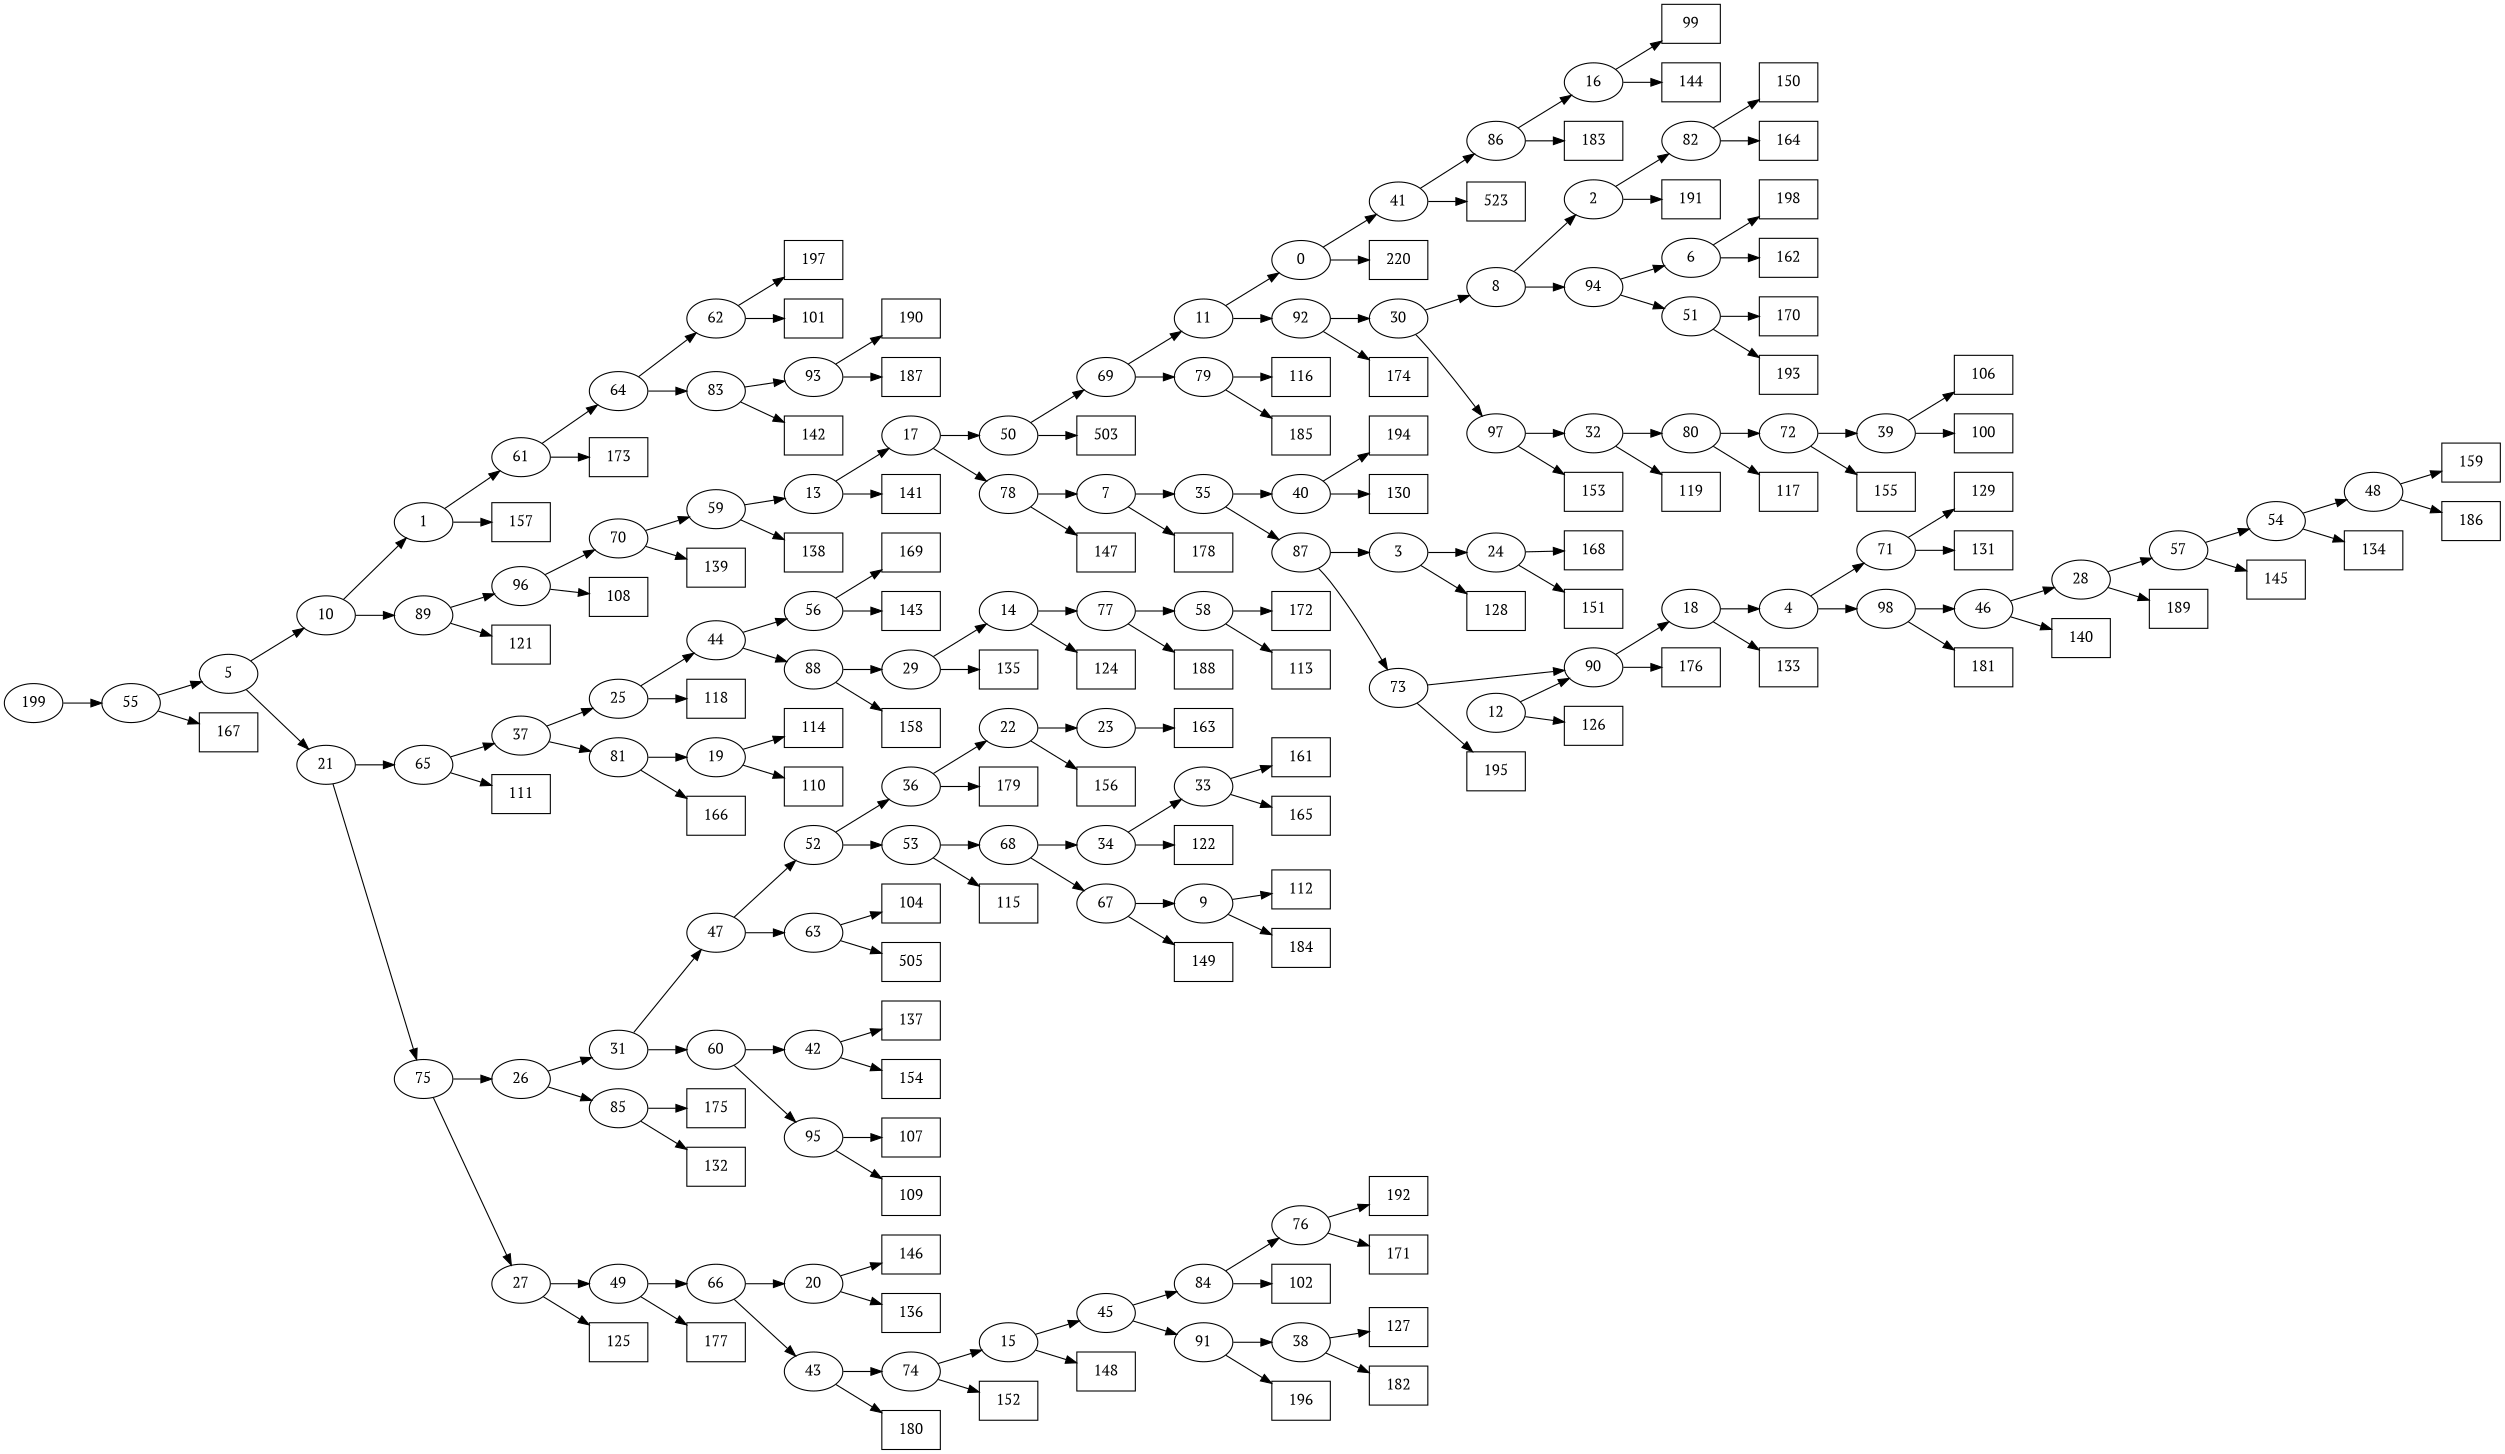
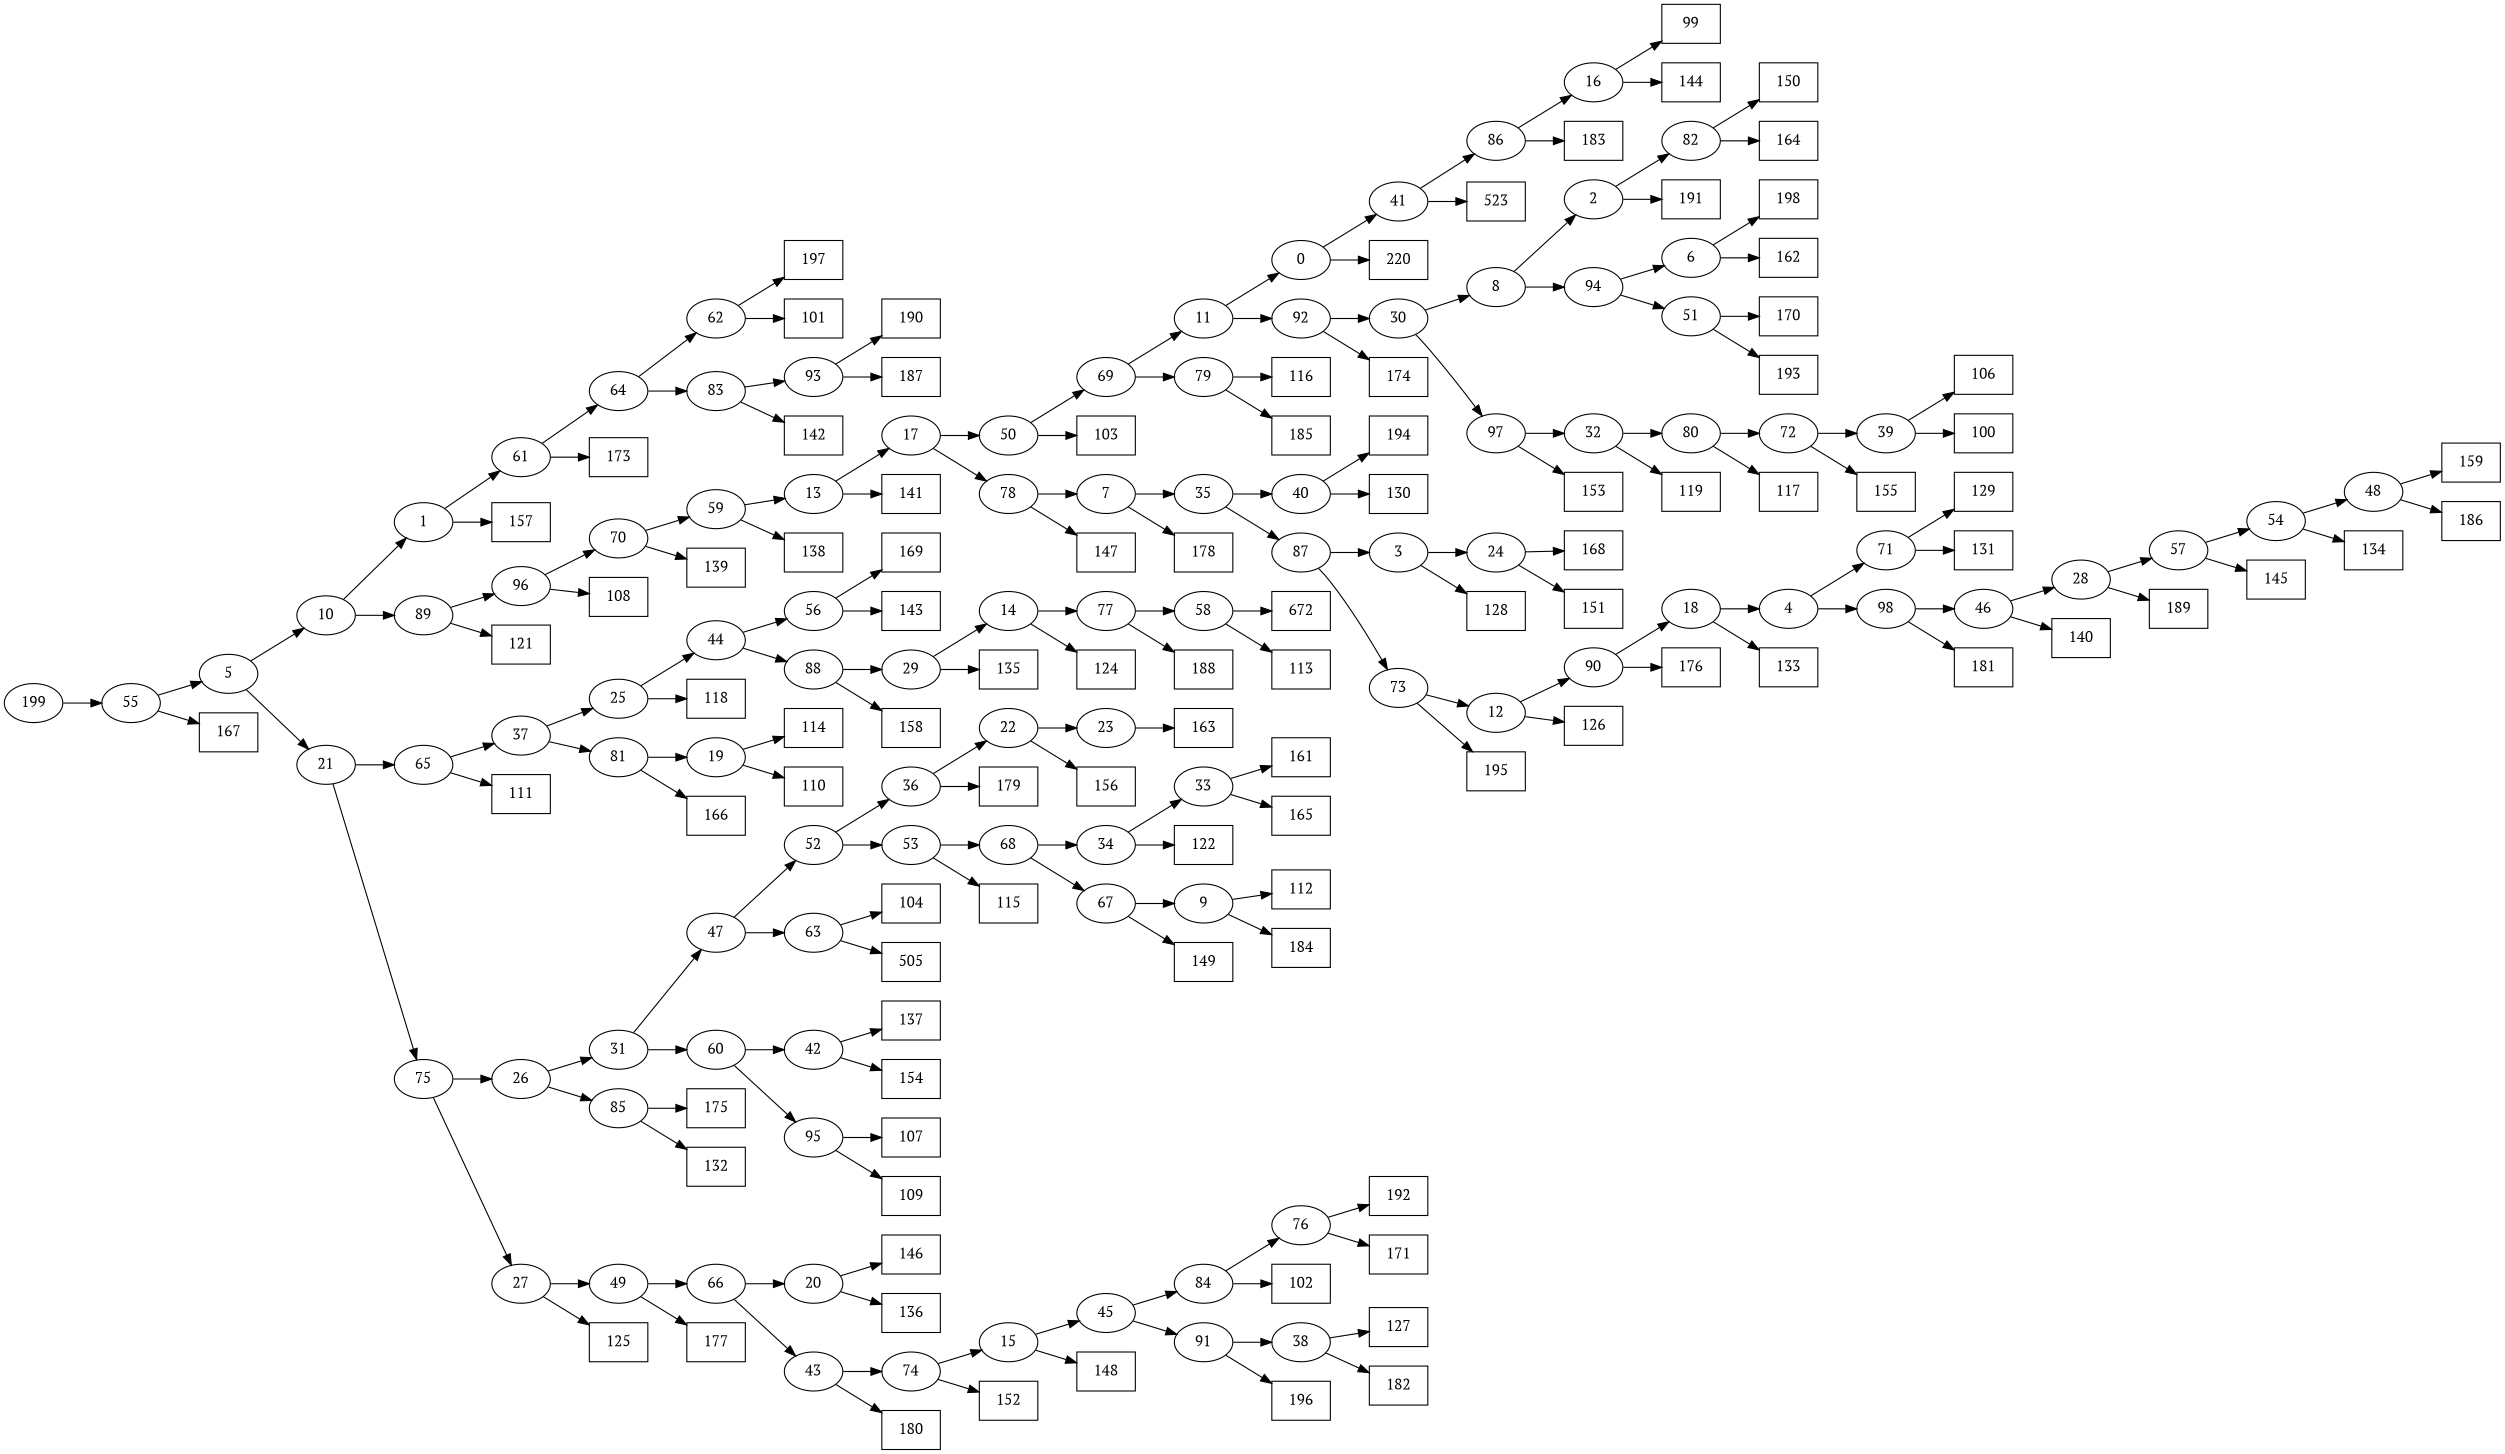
node "503": label "503" -> "103"
node "172": label "172" -> "672"
edge "73" -> "90": now "73" -> "12"
